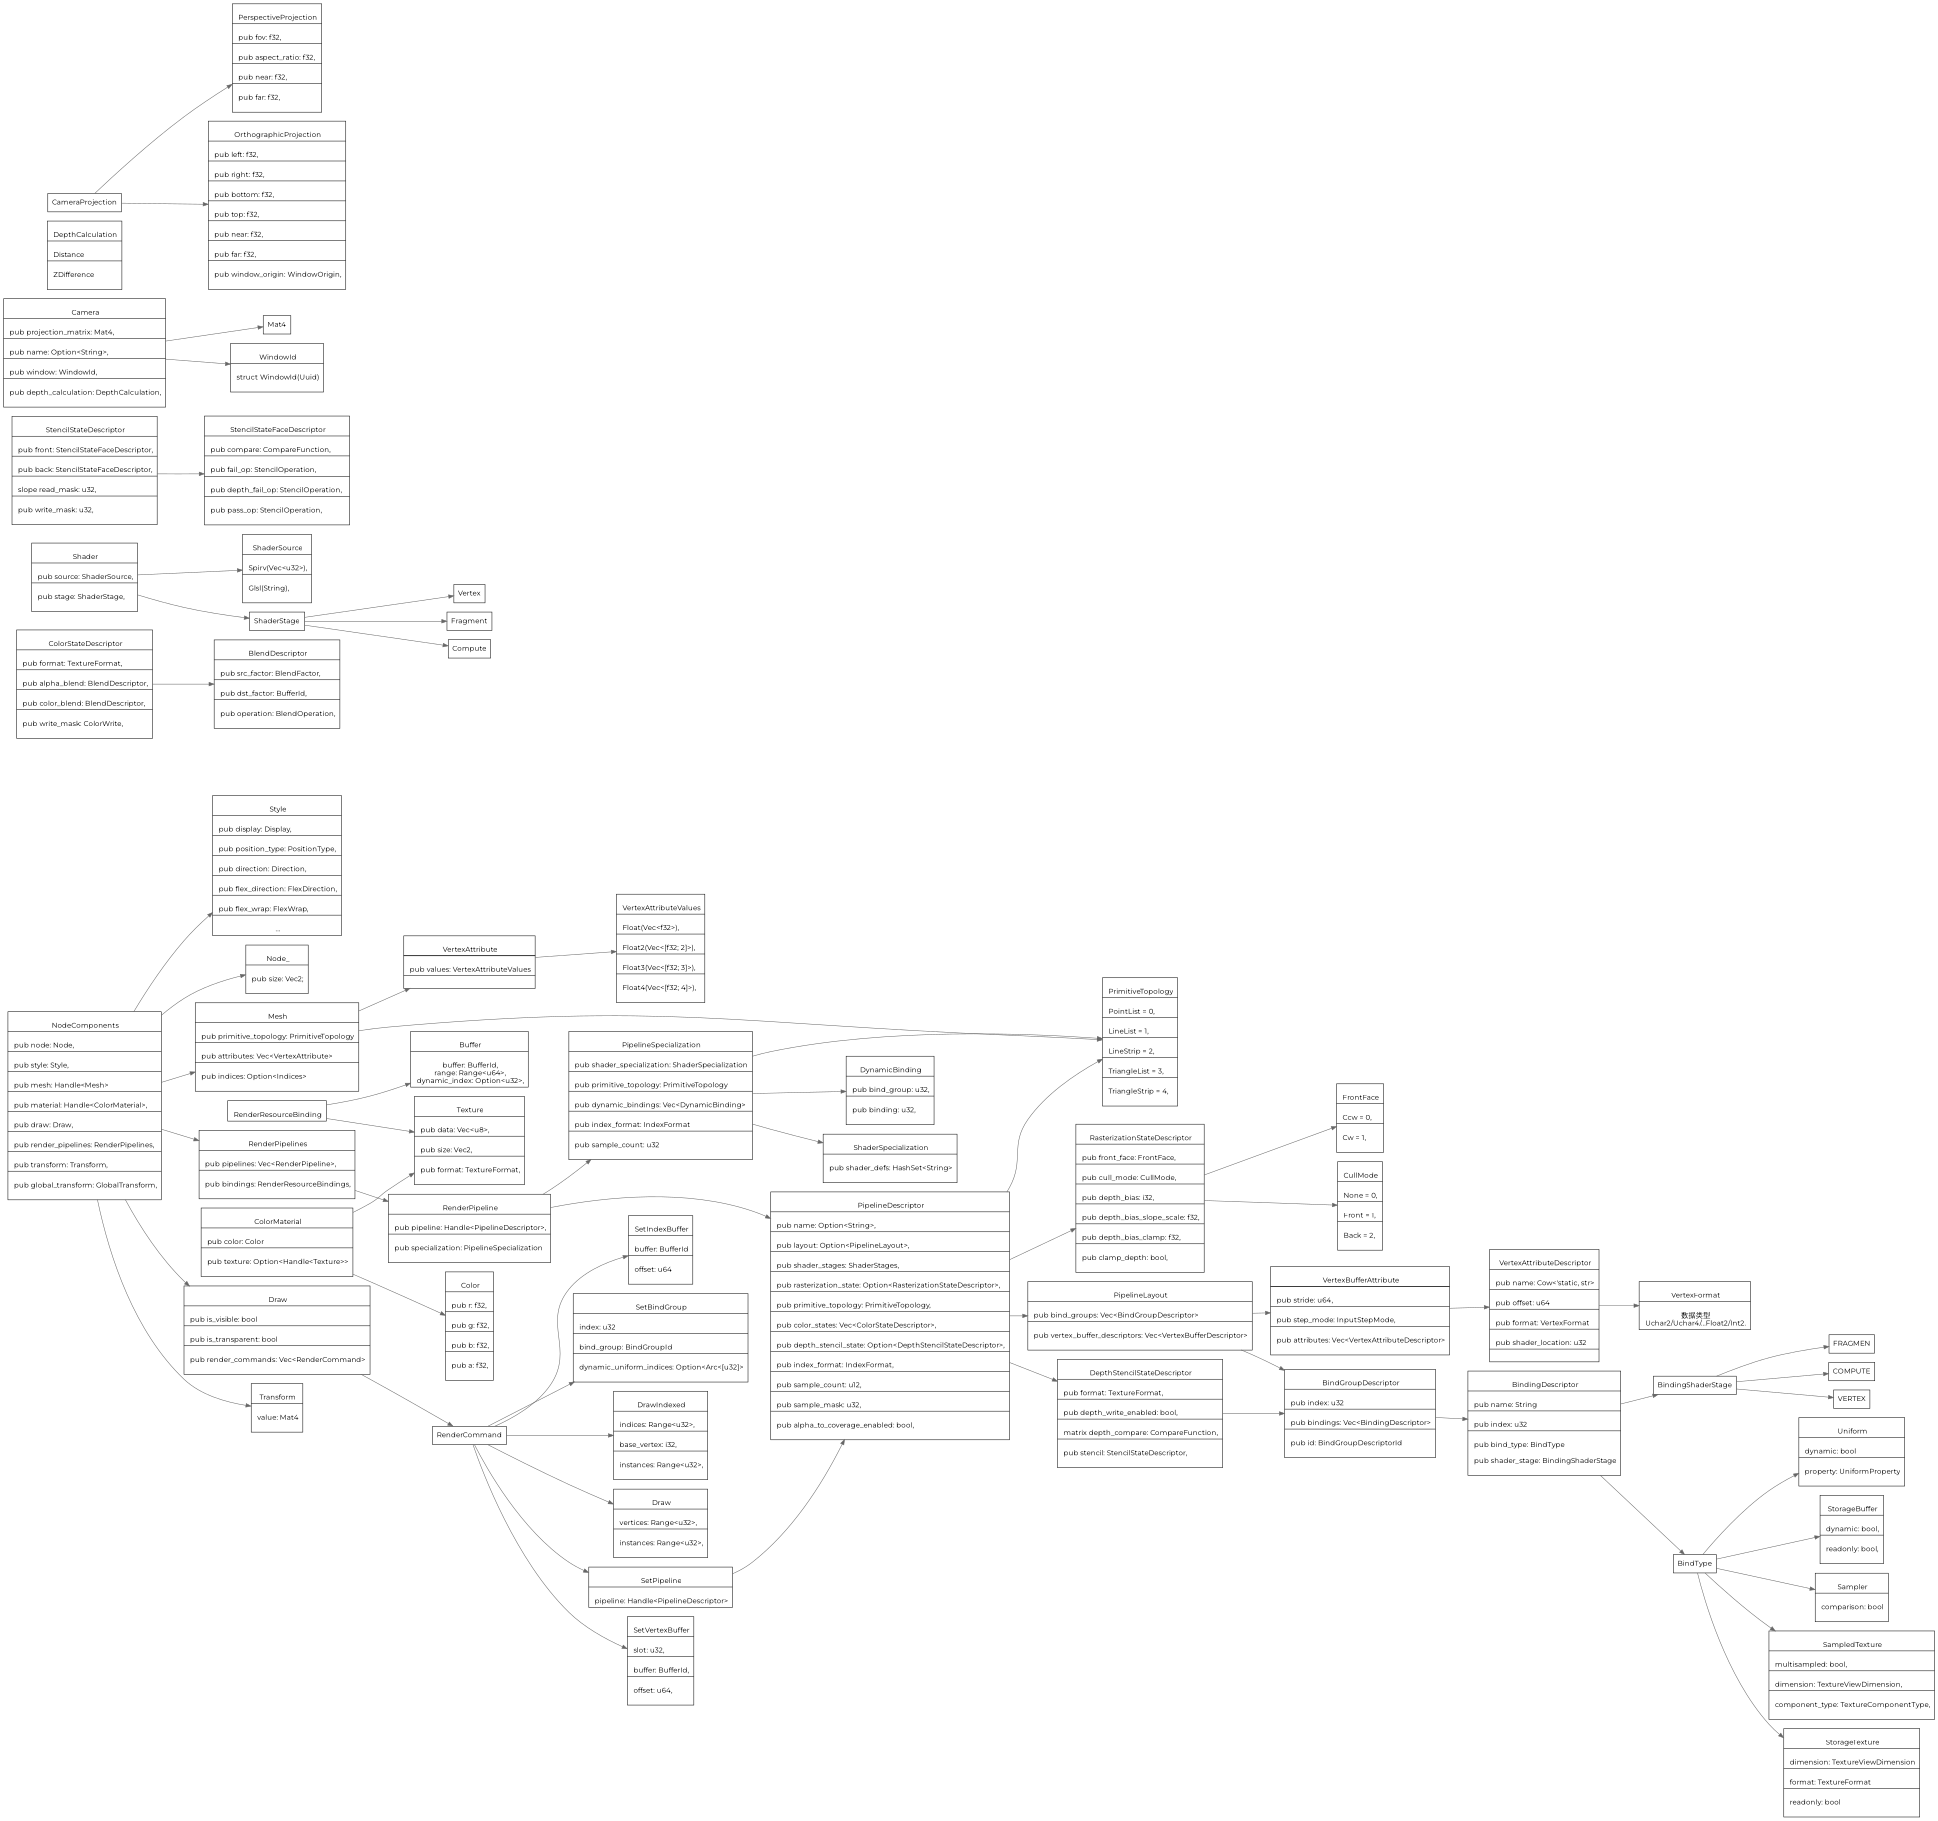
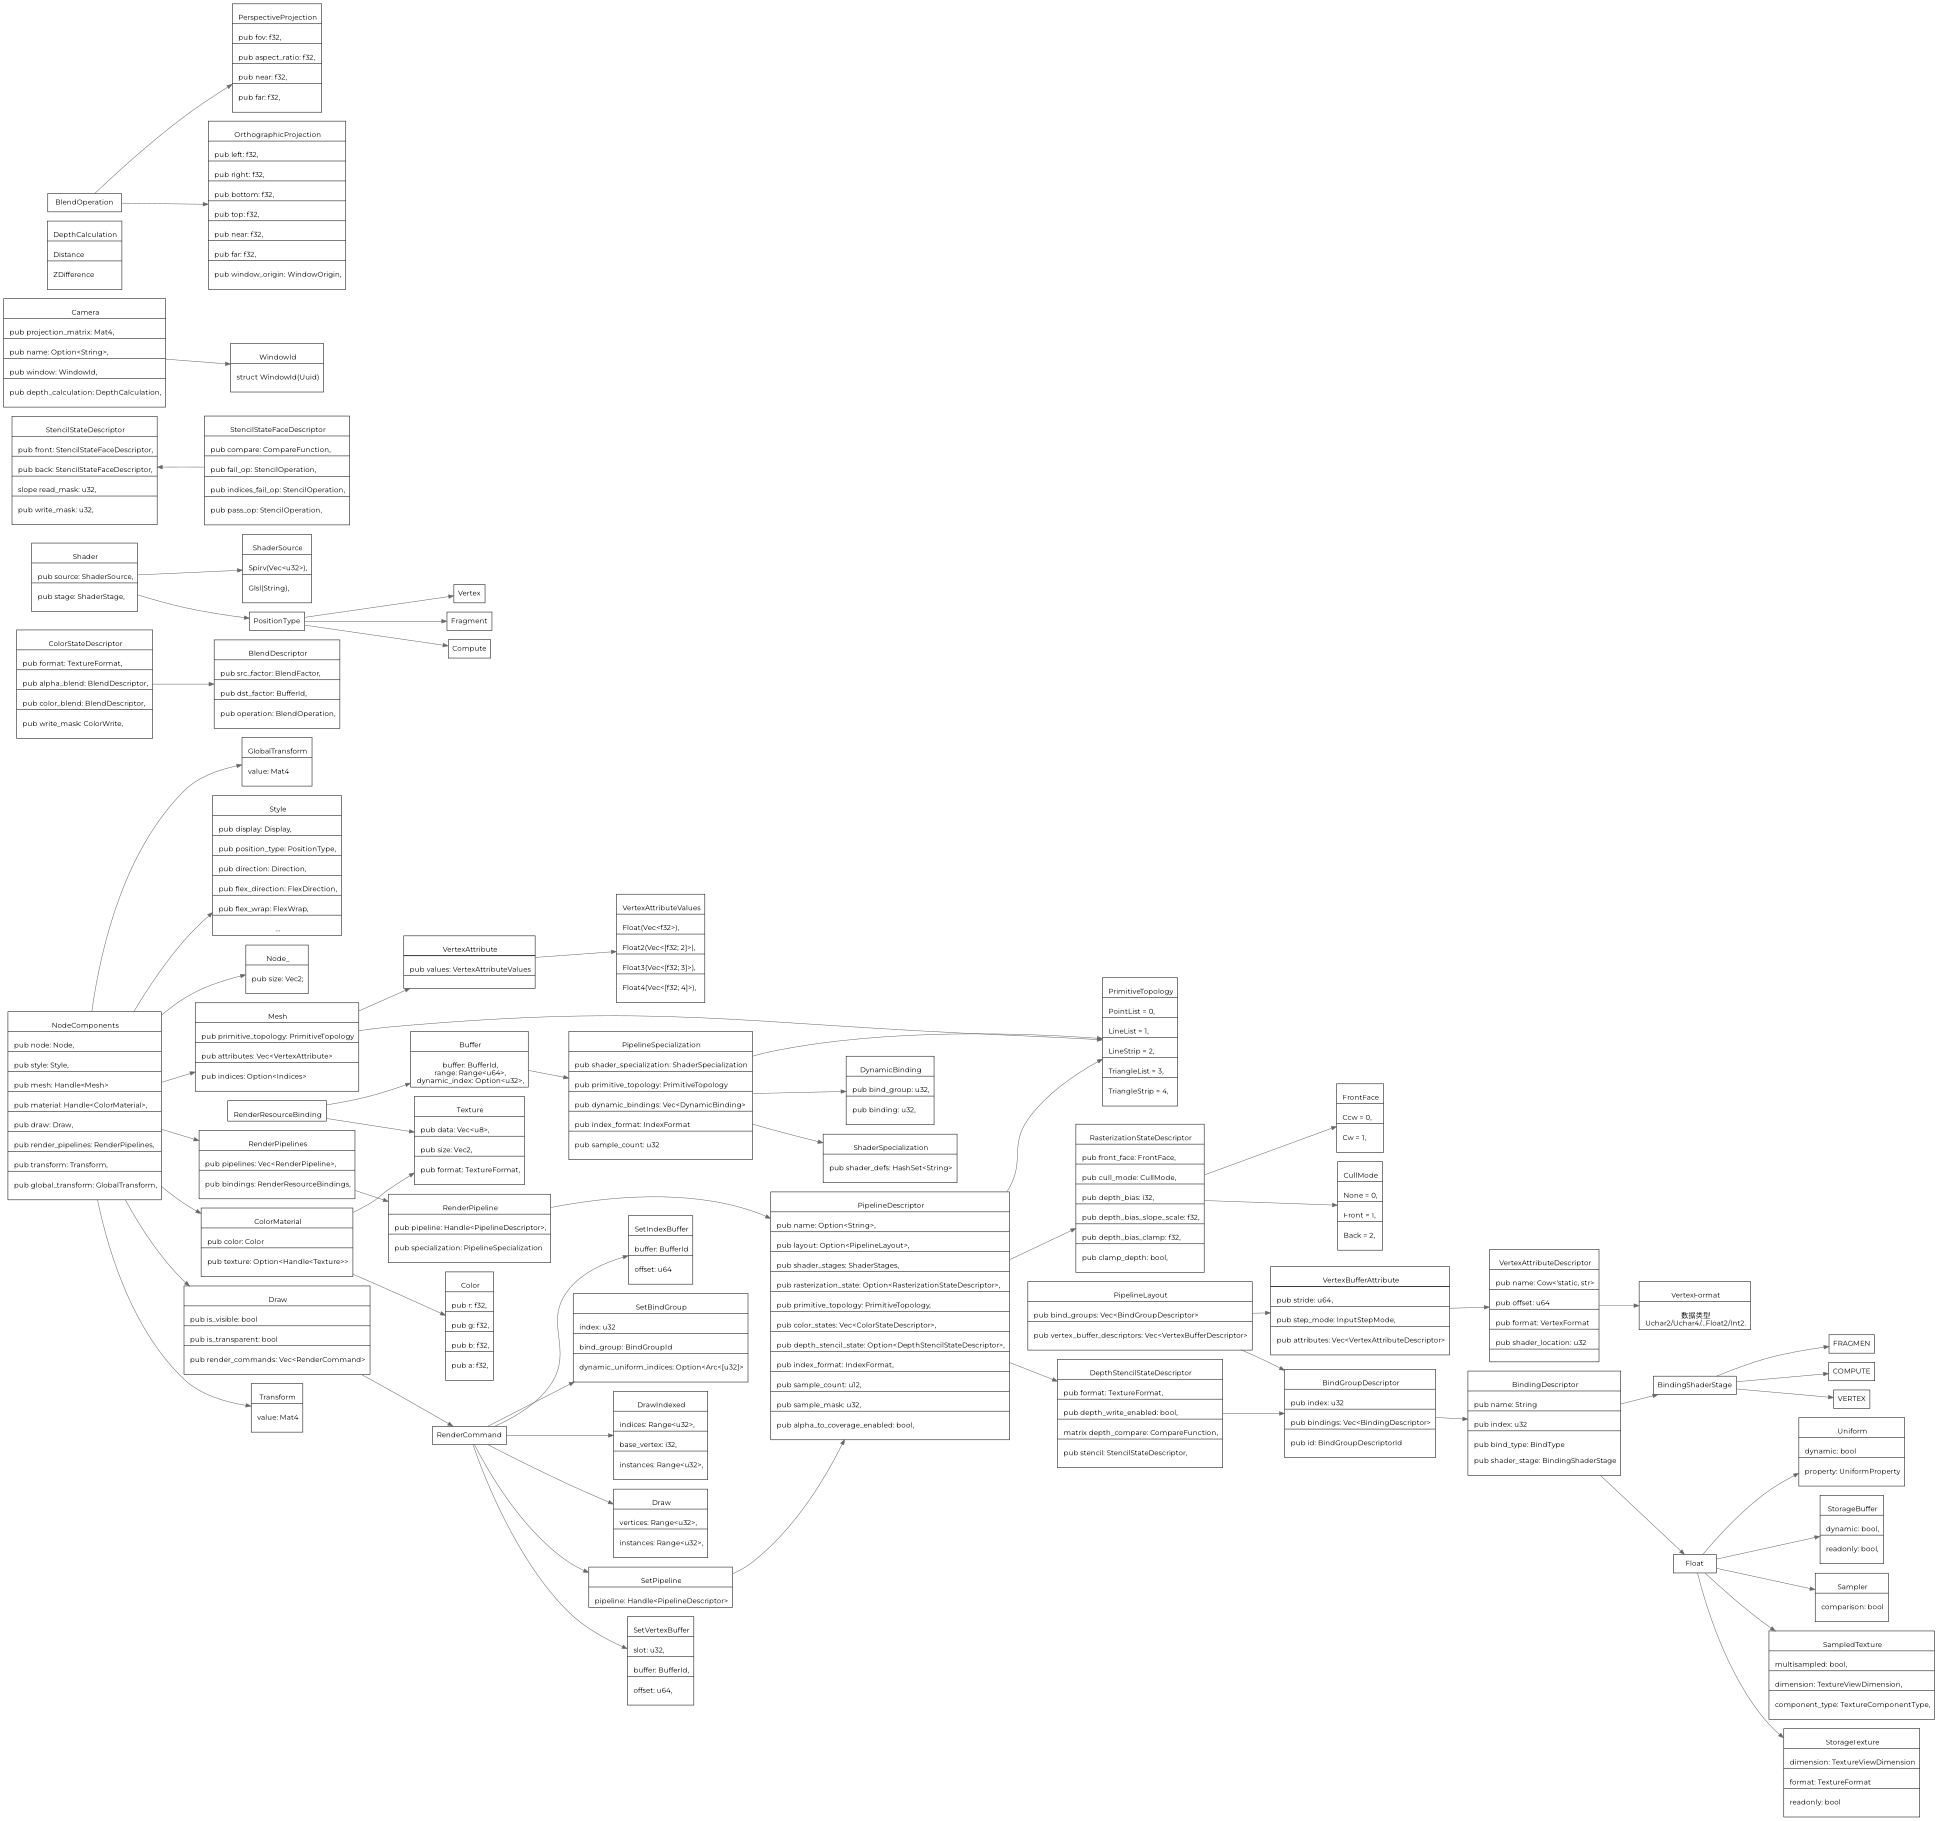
node "CameraProjection": label "CameraProjection" -> "BlendOperation"
node "Mat4": removed
edge "StencilStateDescriptor" -> "StencilStateFaceDescriptor": reversed
node "StencilStateFaceDescriptor": text "pub depth_fail_op: StencilOperation," -> "pub indices_fail_op: StencilOperation,"
node "ShaderStage": label "ShaderStage" -> "PositionType"
node "GlobalTransform": added
edge "RenderPipeline" -> "PipelineSpecialization": now "Buffer" -> "PipelineSpecialization"
edge "NodeComponents" -> "ColorMaterial": added
edge "PipelineDescriptor" -> "PipelineLayout": removed
node "BindType": label "BindType" -> "Float"
